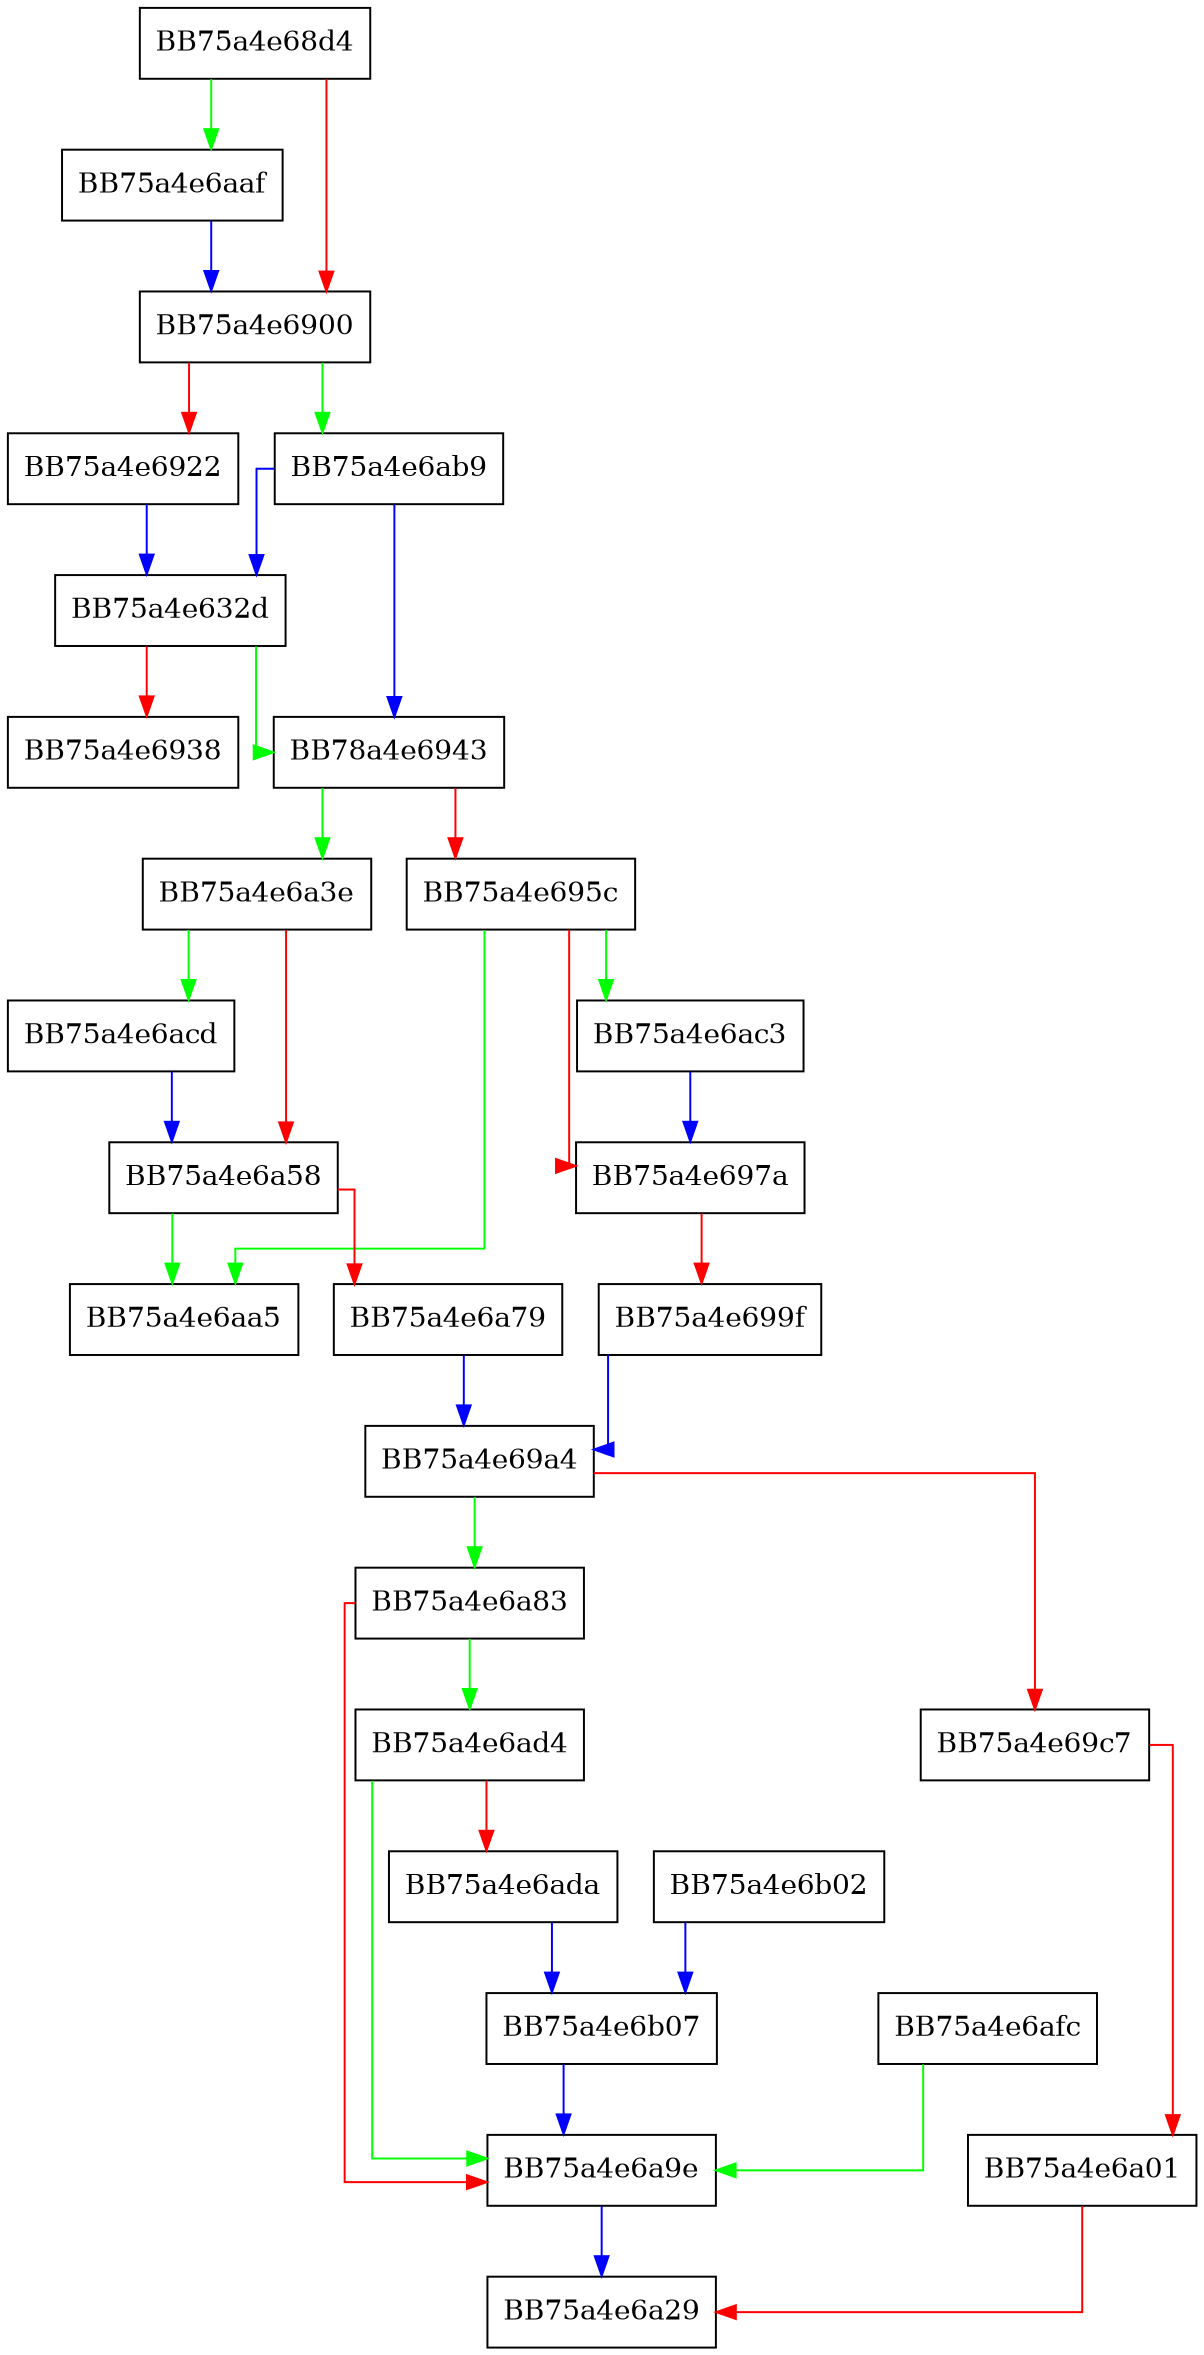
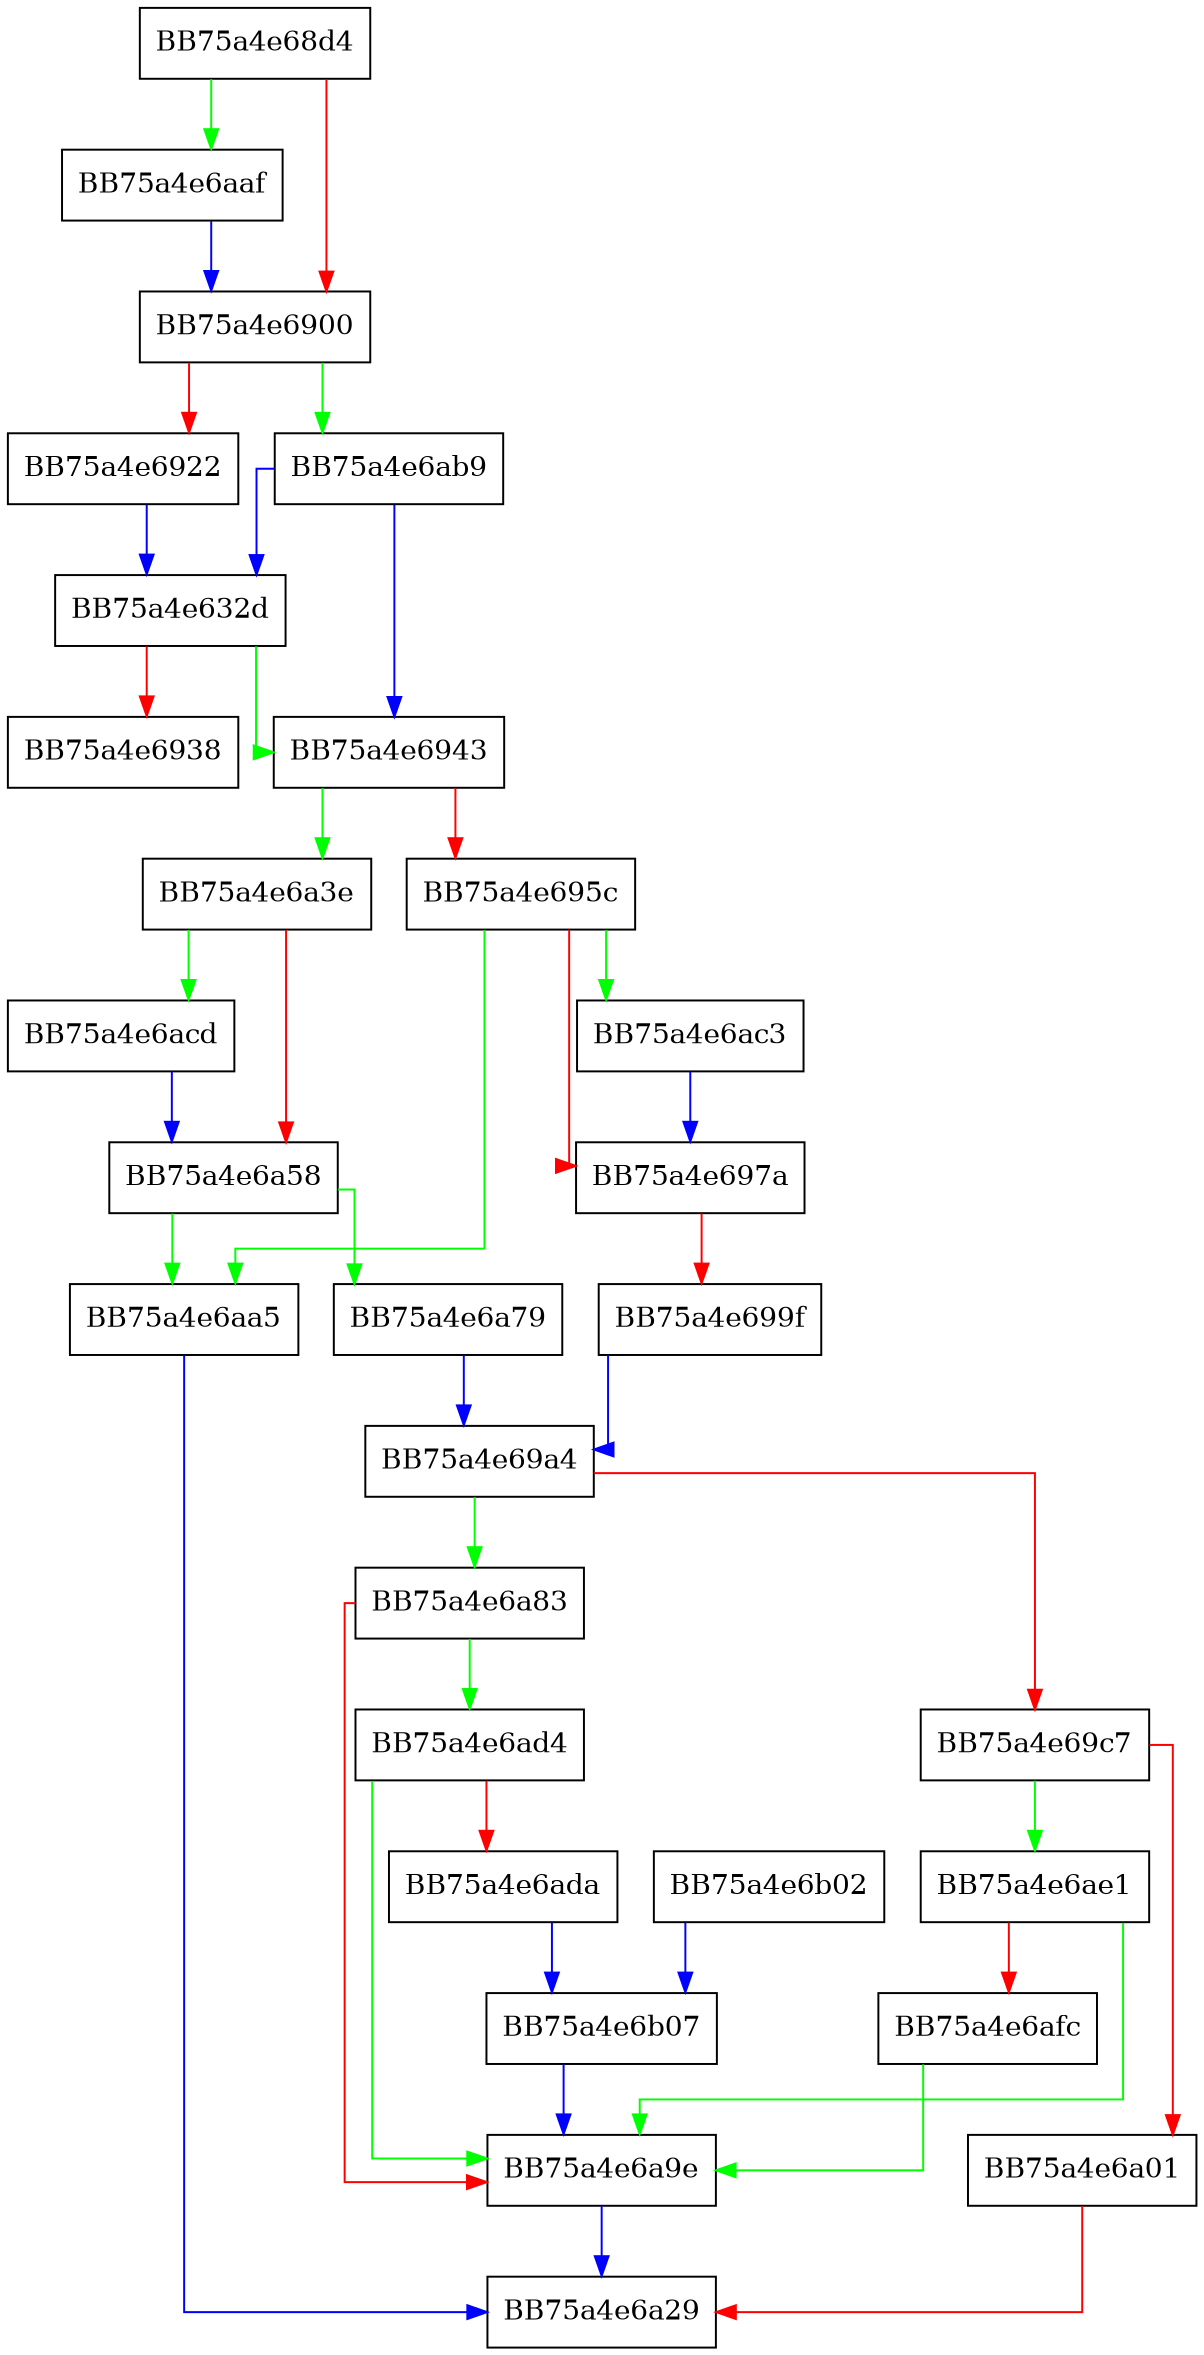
node "BB78a4e6943": label "BB78a4e6943" -> "BB75a4e6943"
edge "BB75a4e6a58" -> "BB75a4e6a79": color red -> green
node "BB75a4e6ae1": added
edge "BB75a4e6aa5" -> "BB75a4e6a29": added
